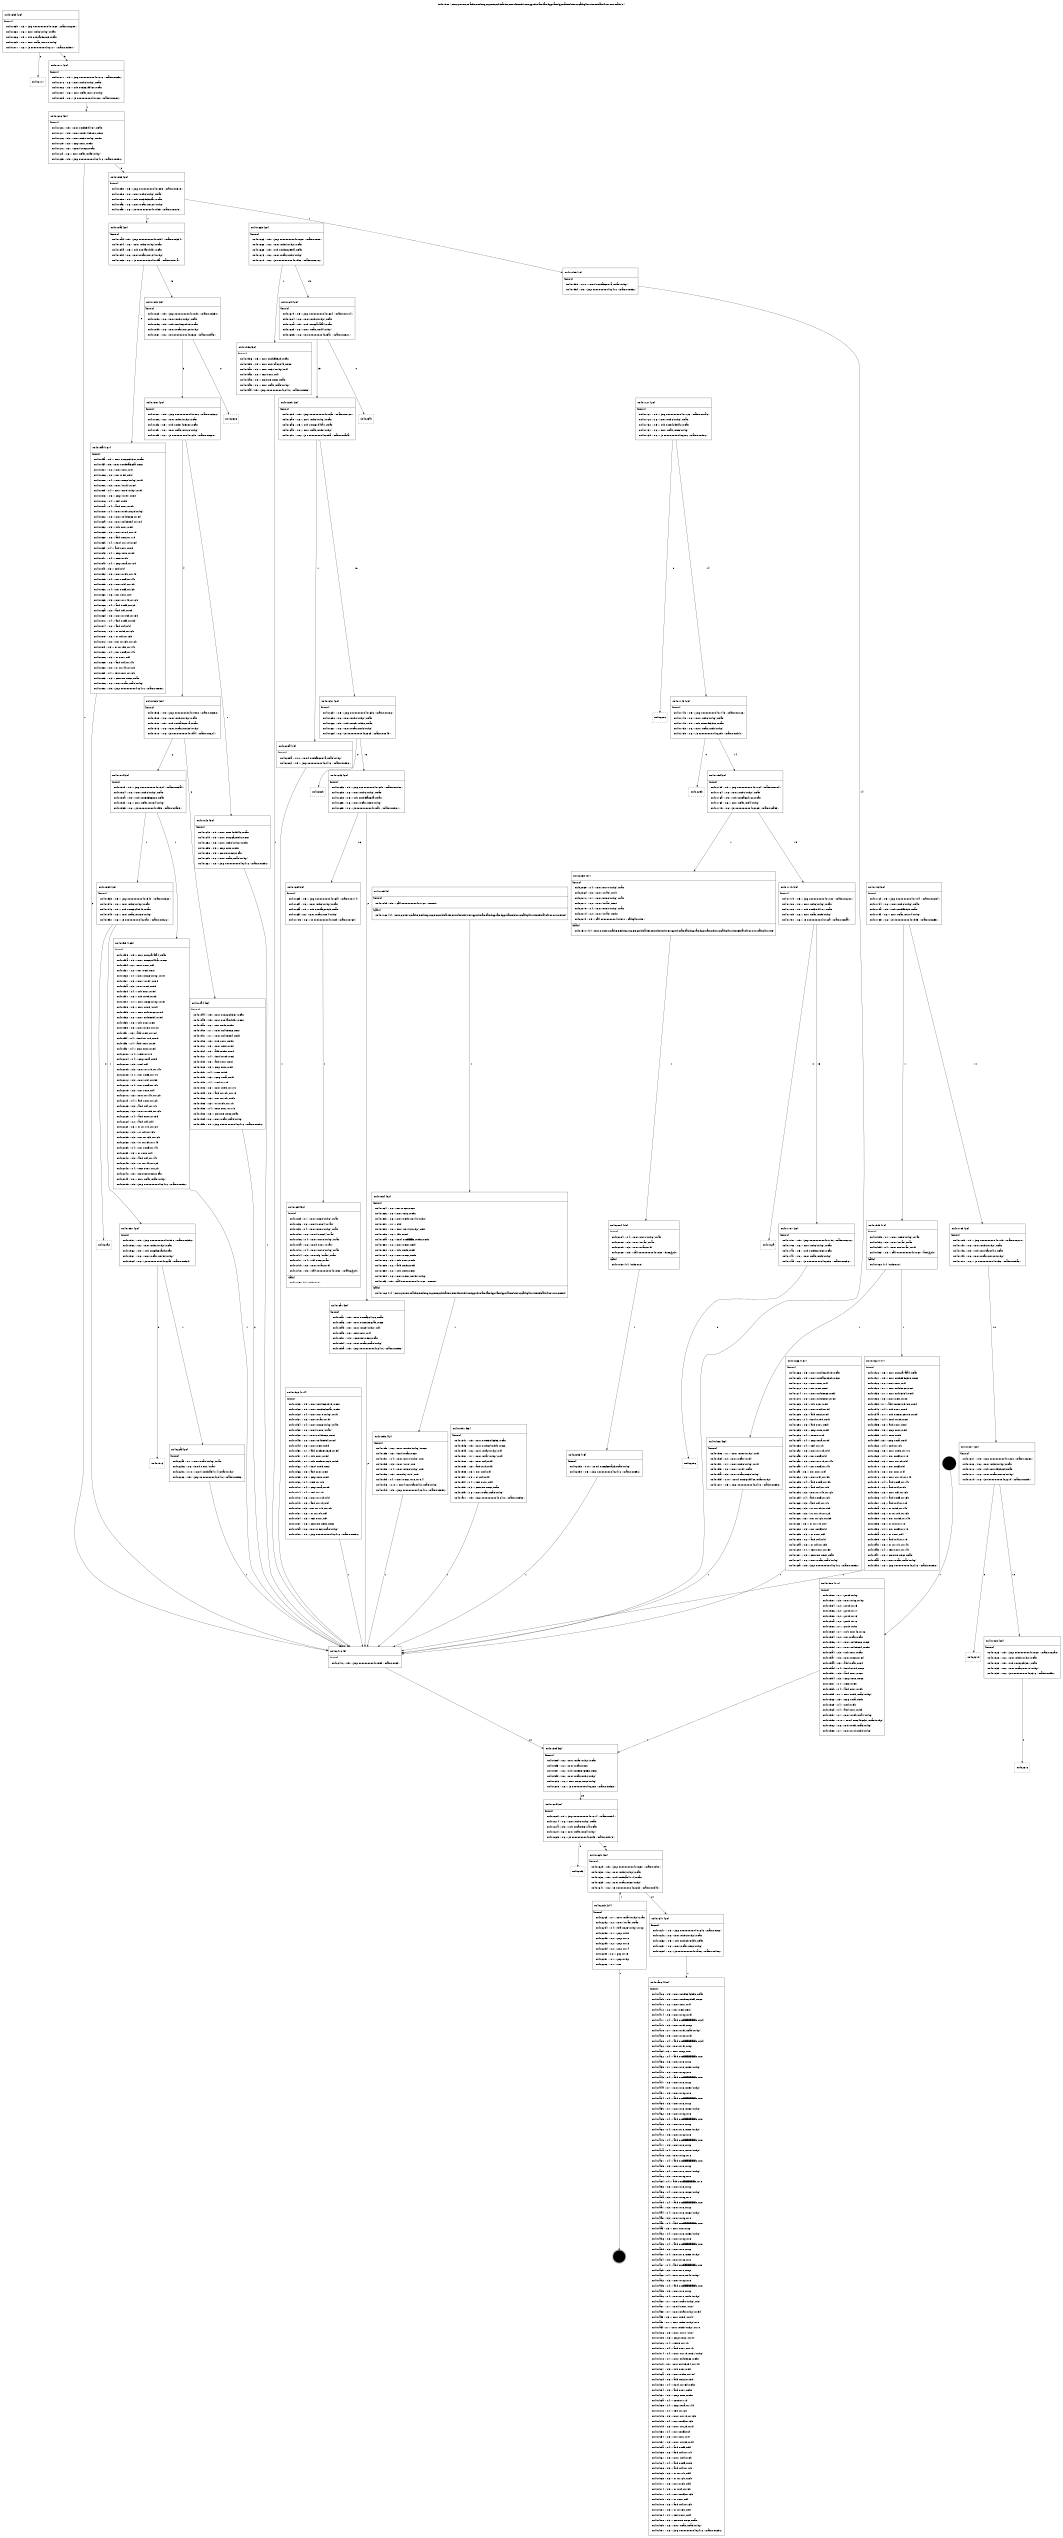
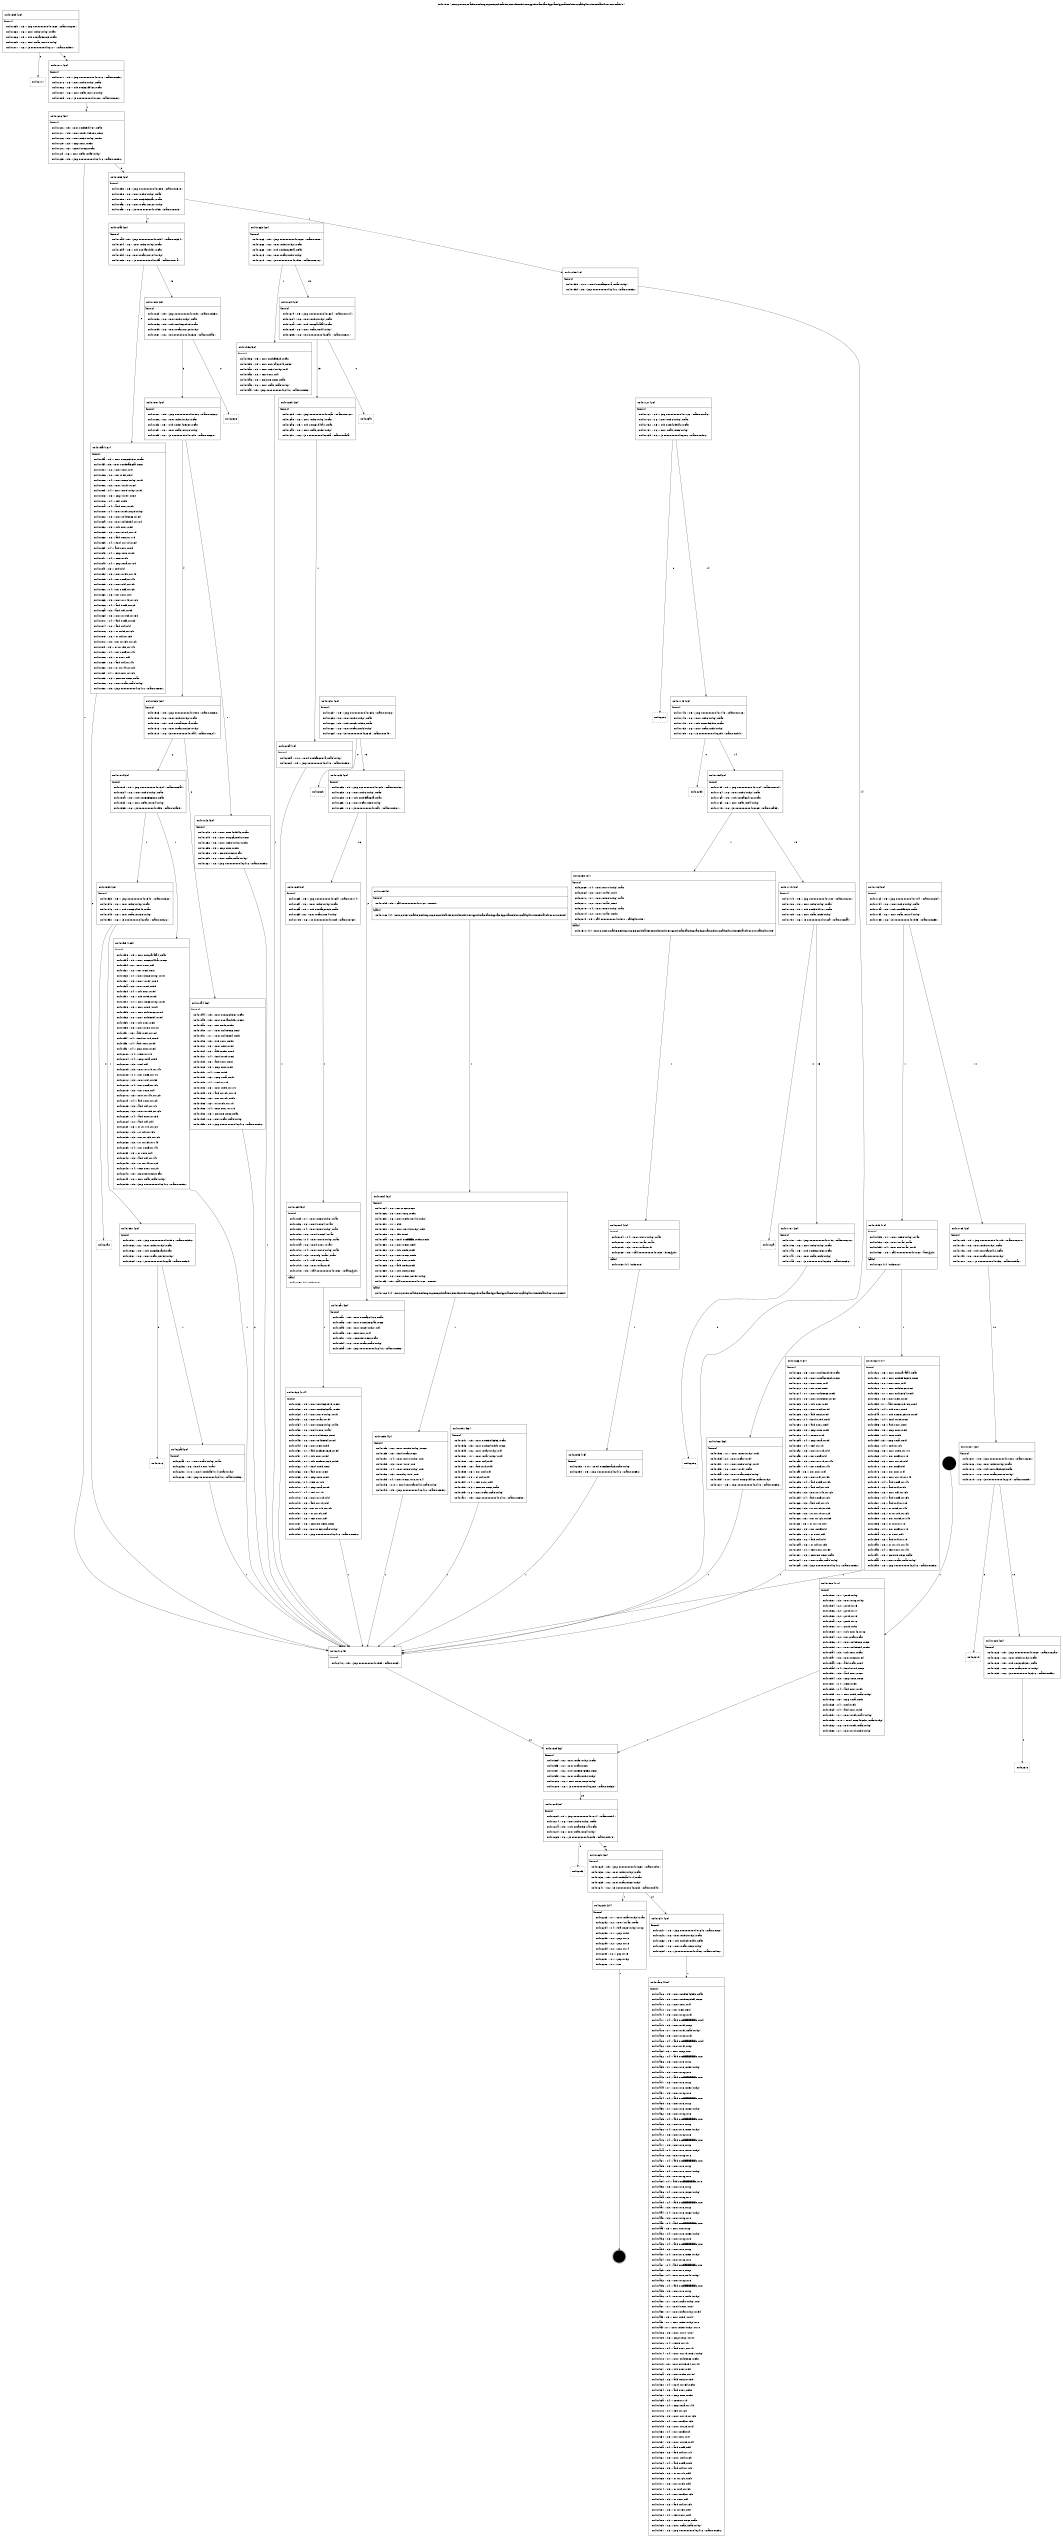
edge "0x40169b [28]" -> "0x4016b7 [28]": removed, label "18"
edge "0x401cef [52]" -> "0x401d23 [114]": added, label "1"
edge "0x401ea1 [30]" -> "0x40241c [5]": removed, label "2"
edge "0x4022cb [24]" -> "0x40162b [28]": reversed
